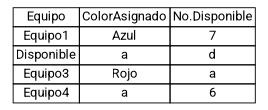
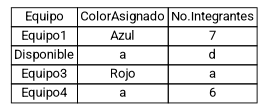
node "Equipo": text "No.Disponible" -> "No.Integrantes"
